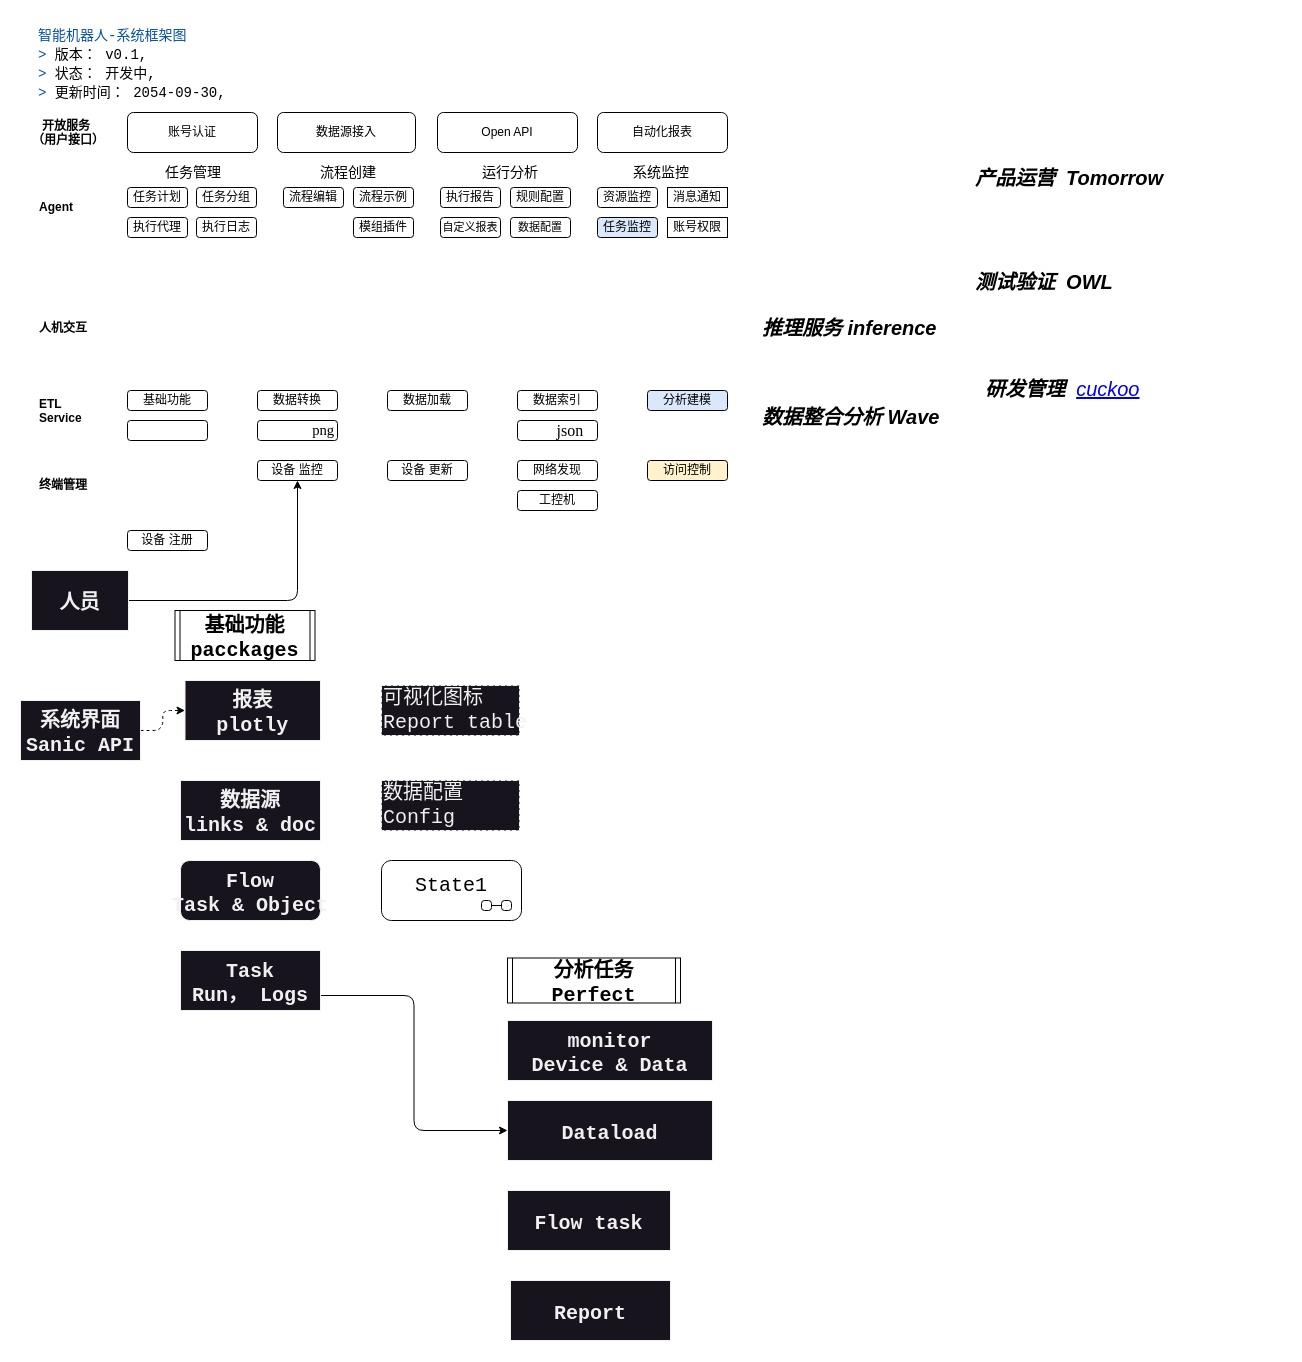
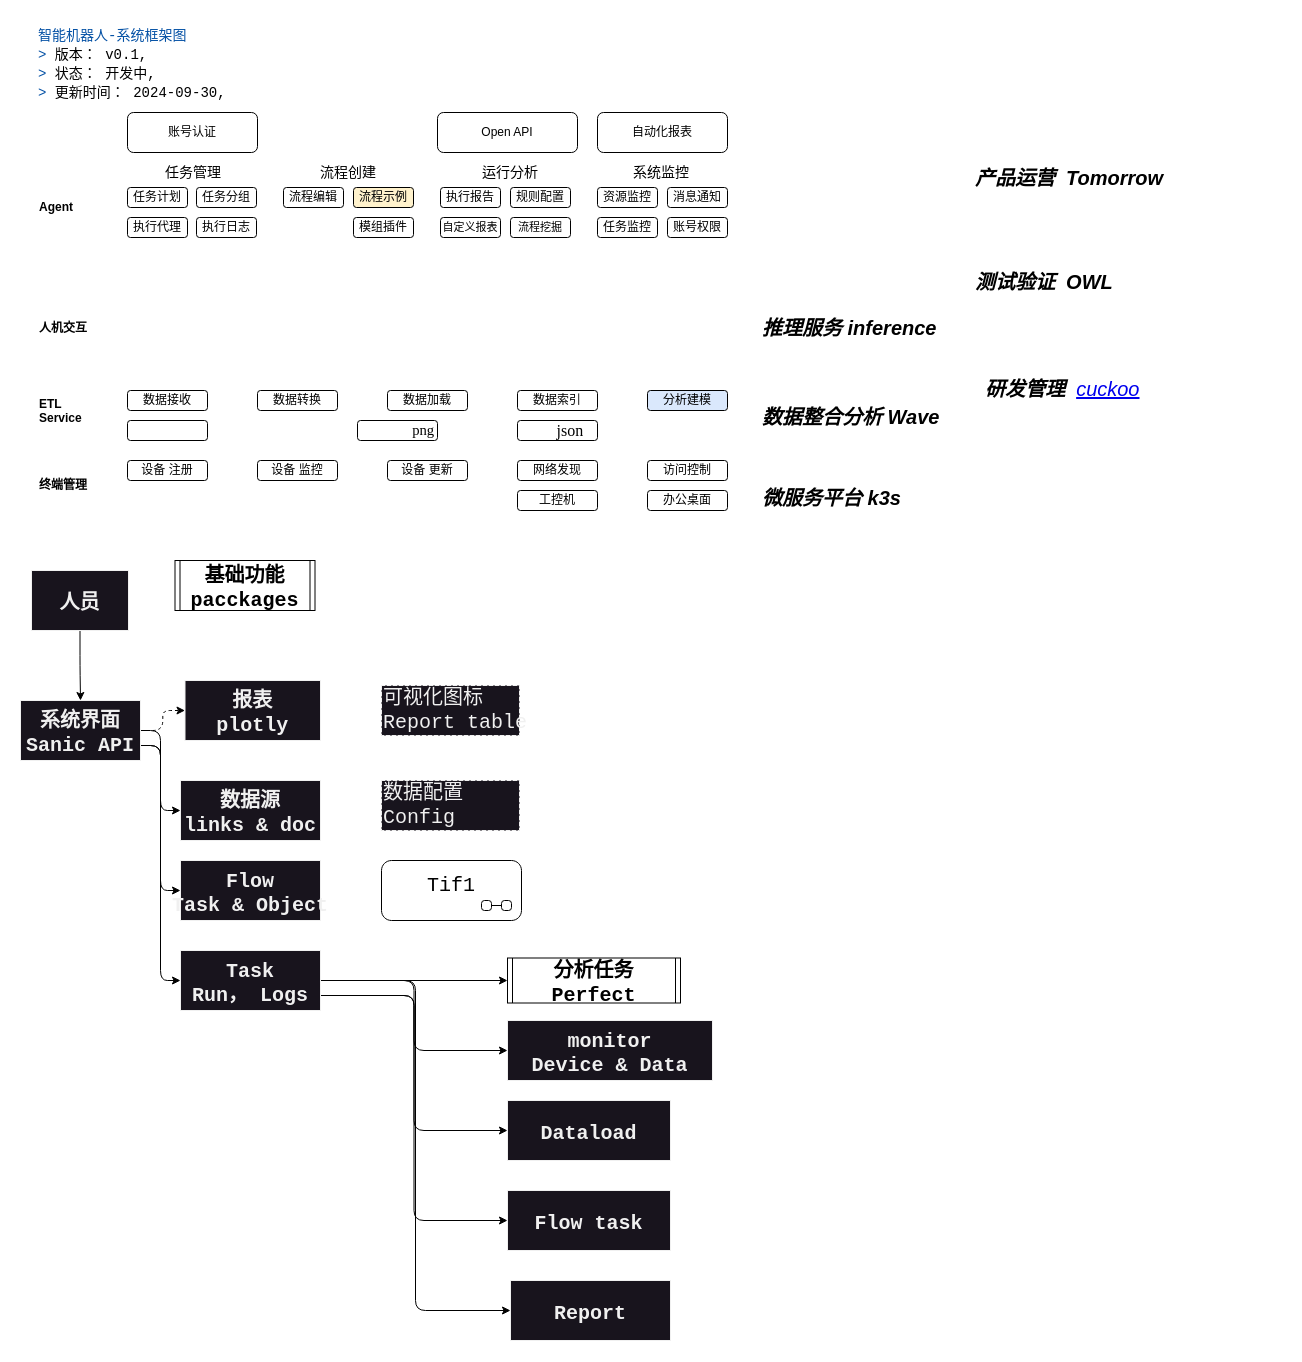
node "智能机器人-系统框架图 > 版本： v0.1, > 状态： 开发中, > 更新时间： 2054-09-30,": label "智能机器人-系统框架图 > 版本： v0.1, > 状态： 开发中, > 更新时间： 2054-09-30," -> "智能机器人-系统框架图 > 版本： v0.1, > 状态： 开发中, > 更新时间： 2024-09-30,"
node "开放服务 （用户接口）": removed
node "数据源接入": removed
node "流程示例": fillcolor #ffffff -> #fff2cc
node "消息通知": shape rectangle -> rounded rectangle
node "数据配置": label "数据配置" -> "流程挖掘"
node "任务监控": fillcolor #dae8fc -> #ffffff
node "账号权限": shape rectangle -> rounded rectangle
node "基础功能": label "基础功能" -> "数据接收"
node "Tif/bmp/png": moved (298, 431) -> (398, 431)
node "访问控制": fillcolor #fff2cc -> #ffffff
node "微服务平台 k3s": added
node "办公桌面": added
node "设备 注册": moved (168, 541) -> (168, 471)
edge "人员" -> "设备 监控": now "人员" -> "系统界面 Sanic API"
node "基础功能 pacckages": moved (245, 636) -> (245, 586)
edge "系统界面 Sanic API" -> "数据源 links & doc": added
node "State1": label "State1" -> "Tif1"
edge "系统界面 Sanic API" -> "Flow Task & Object": added
node "Flow Task & Object": shape rounded rectangle -> rectangle
edge "系统界面 Sanic API" -> "Task Run， Logs": added
edge "Task Run， Logs" -> "分析任务 Perfect": added
edge "Task Run， Logs" -> "monitor Device & Data": added
node "Dataload": size 205x60 -> 163x60
edge "Task Run， Logs" -> "Report": added
edge "Task Run， Logs" -> "Flow task": added
